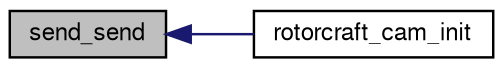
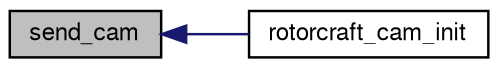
node "send_send": label "send_send" -> "send_cam"
